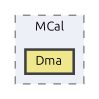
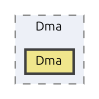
cluster "MCal": label "MCal" -> "Dma"
